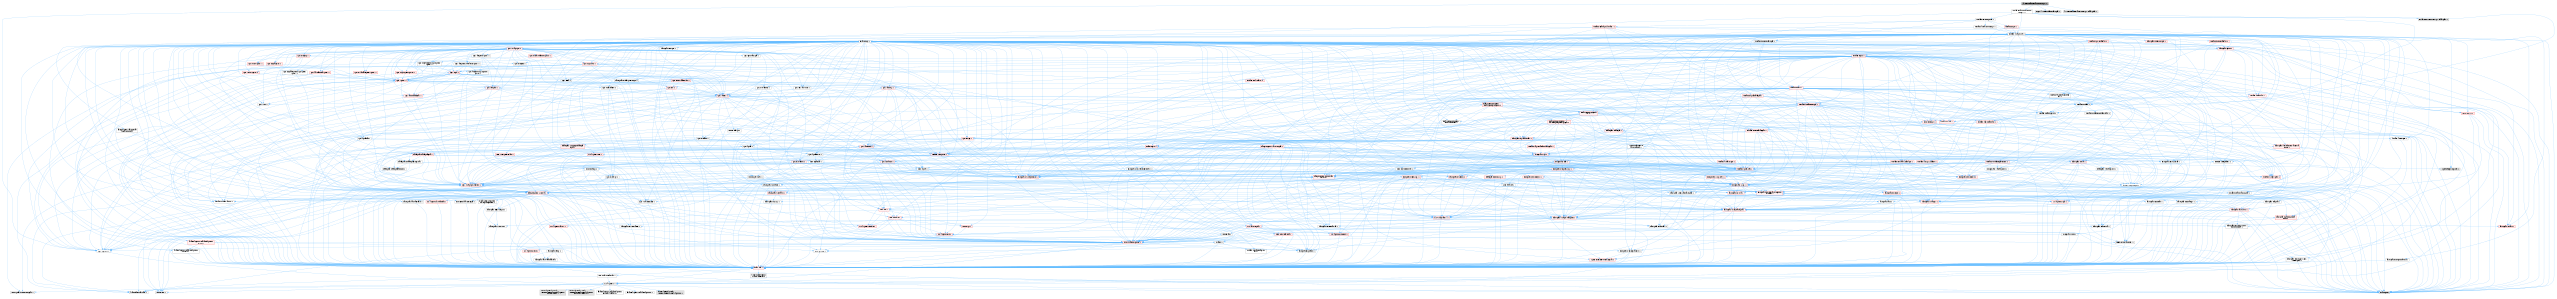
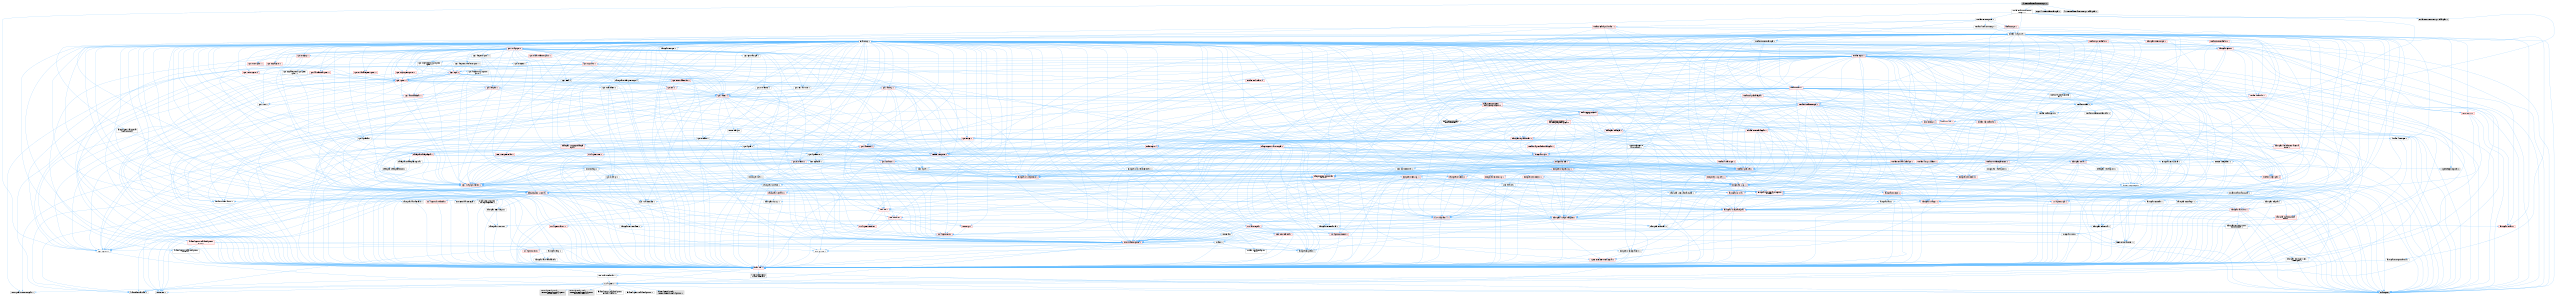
node "Delegate/ScriptArray.h": label "Delegate/ScriptArray.h" -> "Containers/ScriptArray.h"
